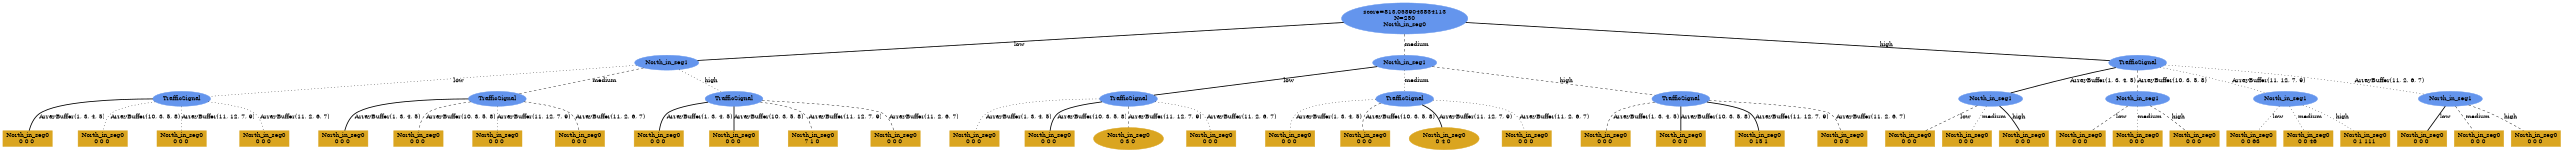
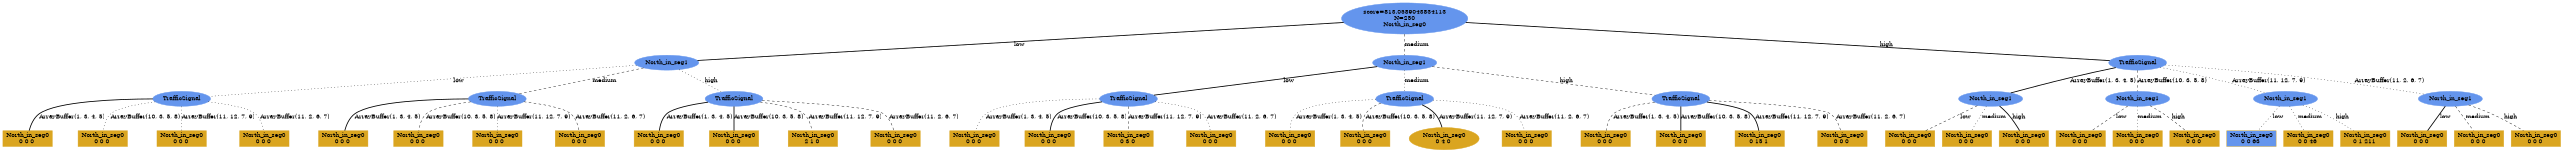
node "North_in_seg0 7 1 0": label "North_in_seg0 7 1 0" -> "North_in_seg0 2 1 0"
node "North_in_seg0 0 3 0": shape ellipse -> box
node "North_in_seg0 0 0 63": fillcolor goldenrod -> cornflowerblue
node "North_in_seg0 0 1 111": label "North_in_seg0 0 1 111" -> "North_in_seg0 0 1 211"
